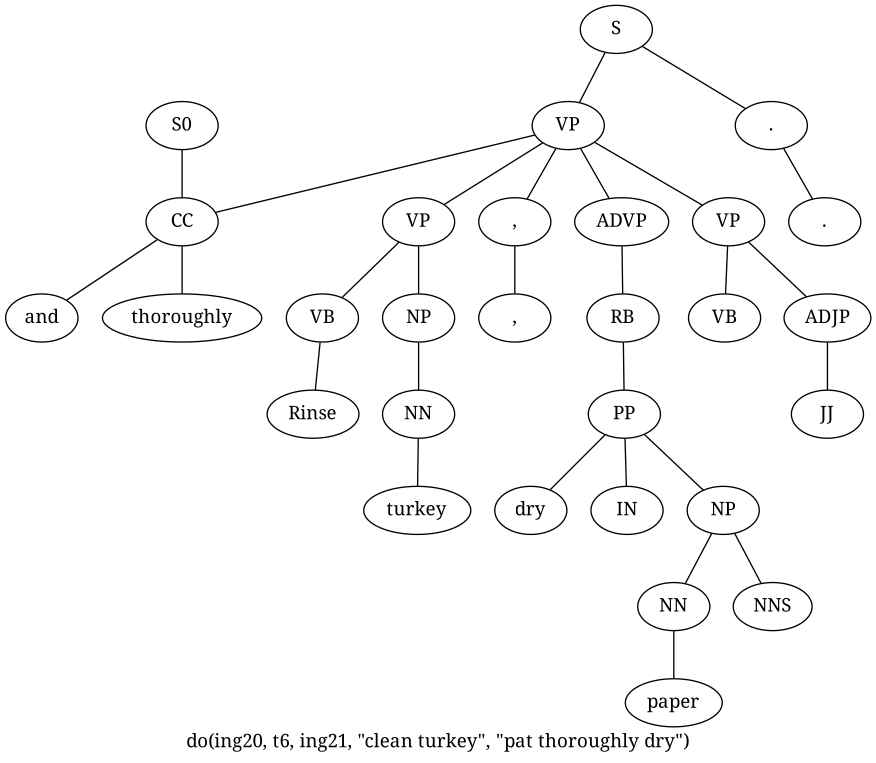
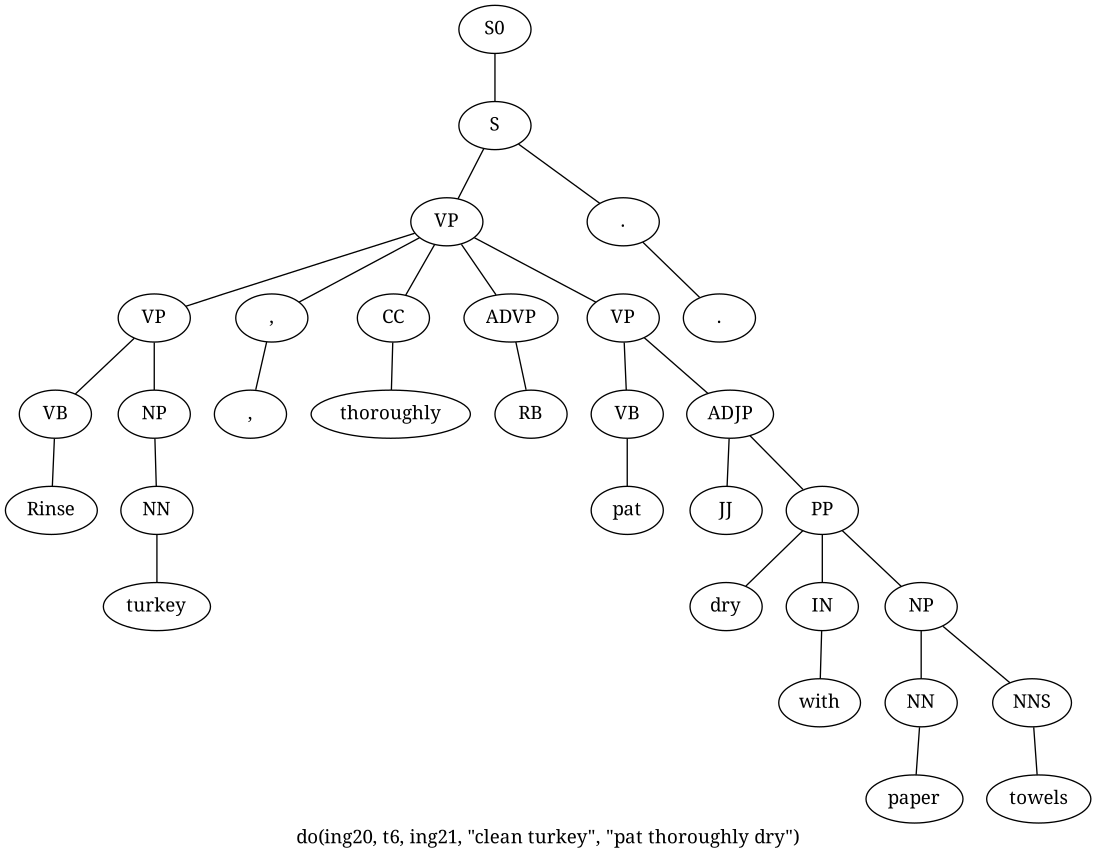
edge "S0" -- "CC": now "S0" -- "S"
node "and": removed
edge "RB" -- "PP": now "ADJP" -- "PP"
node "pat": added
node "with": added
node "towels": added
